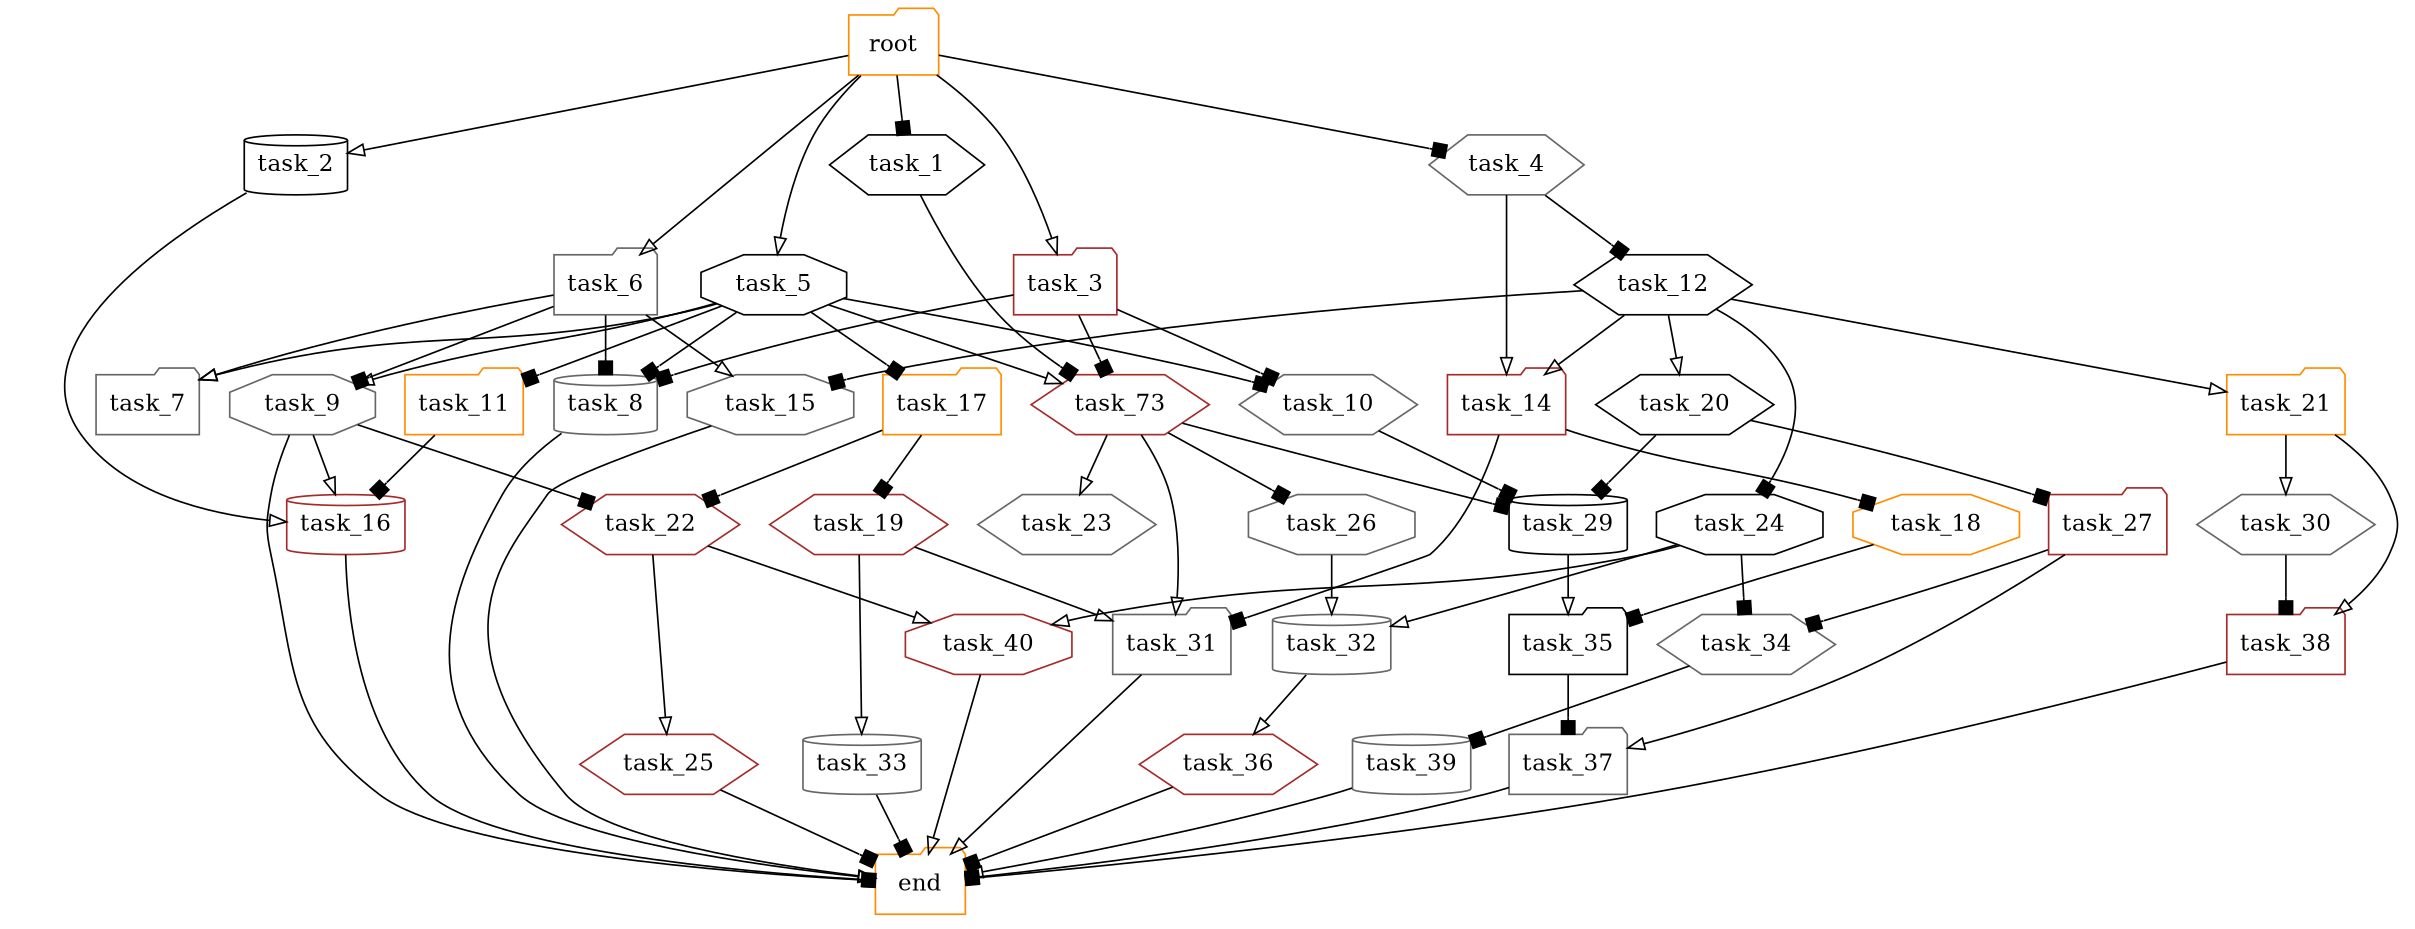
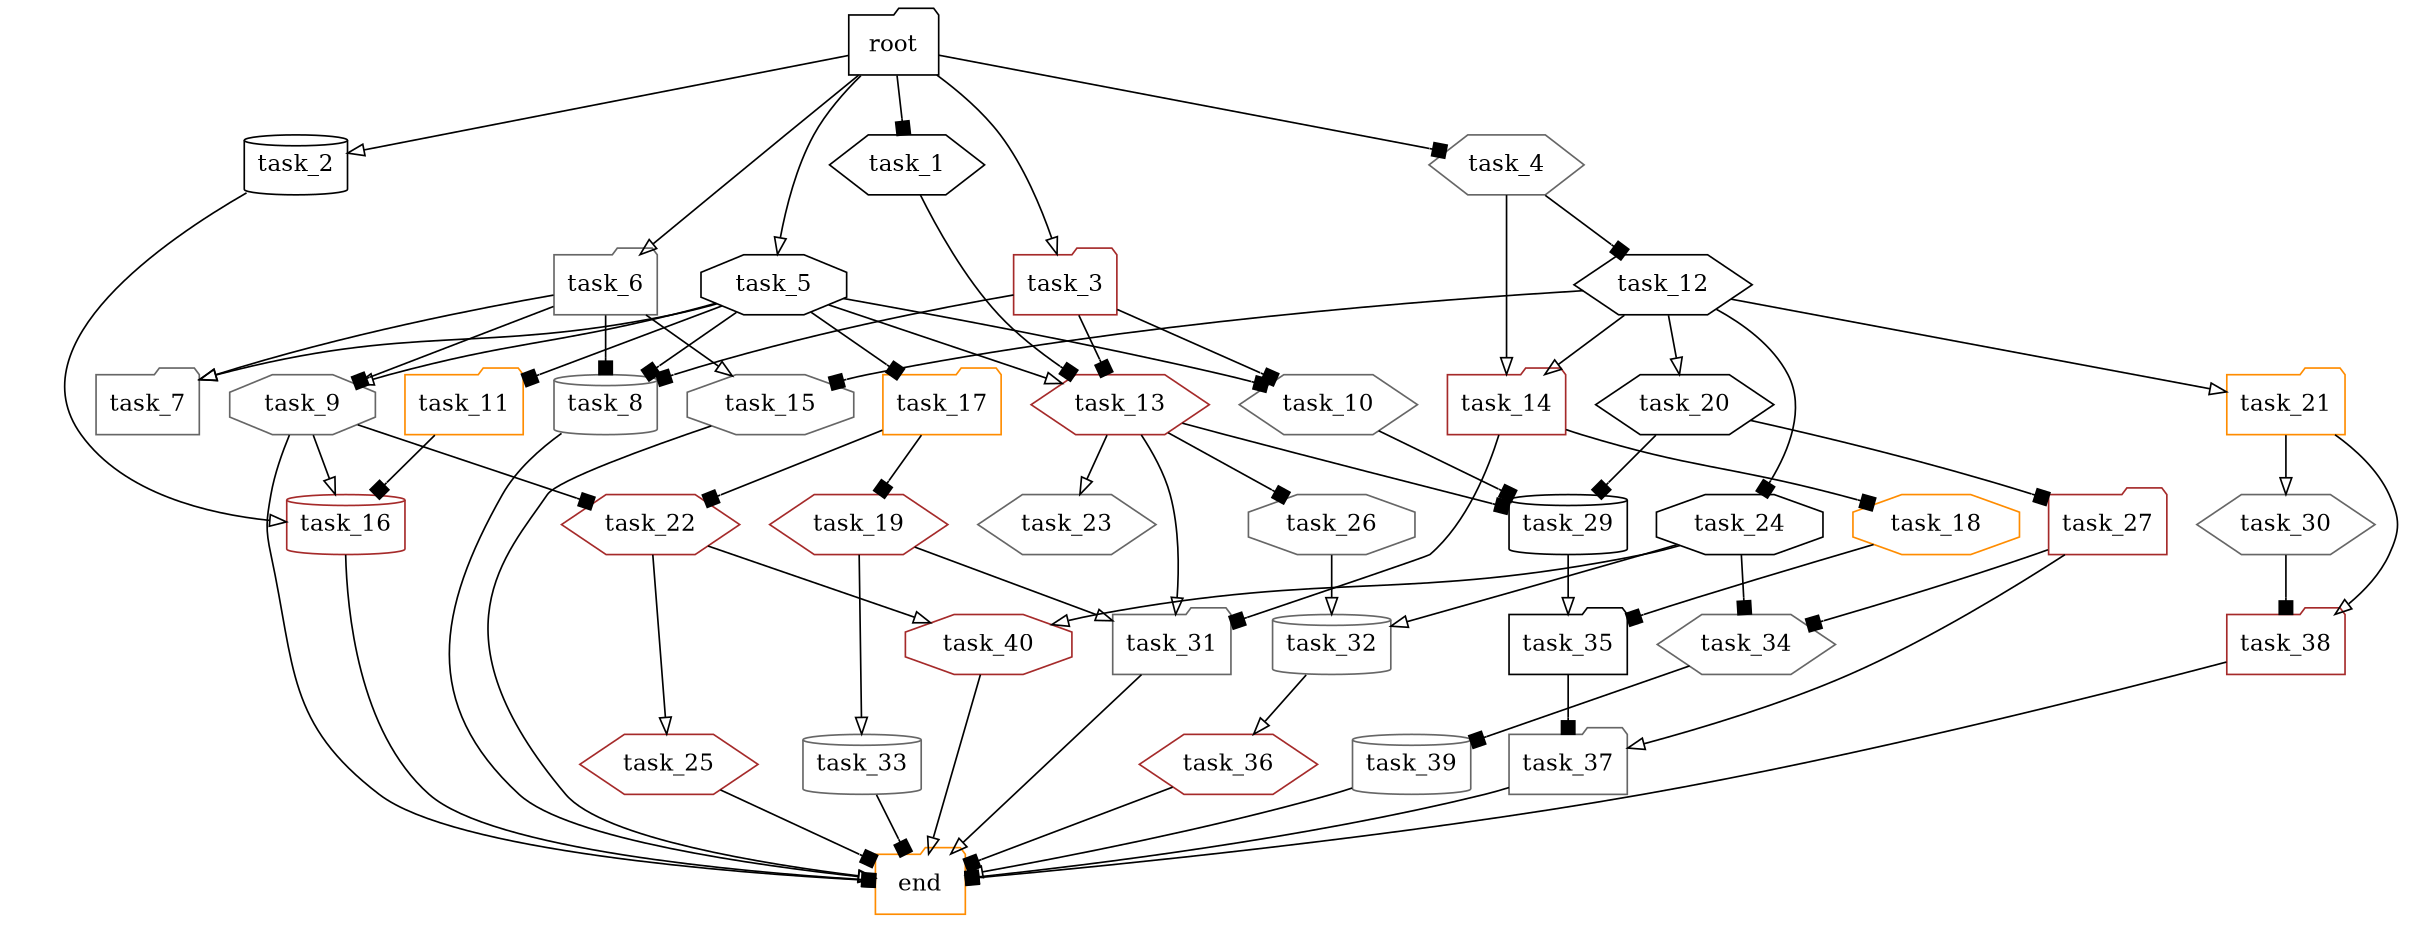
node "root": color darkorange -> black
node "task_73": label "task_73" -> "task_13"
